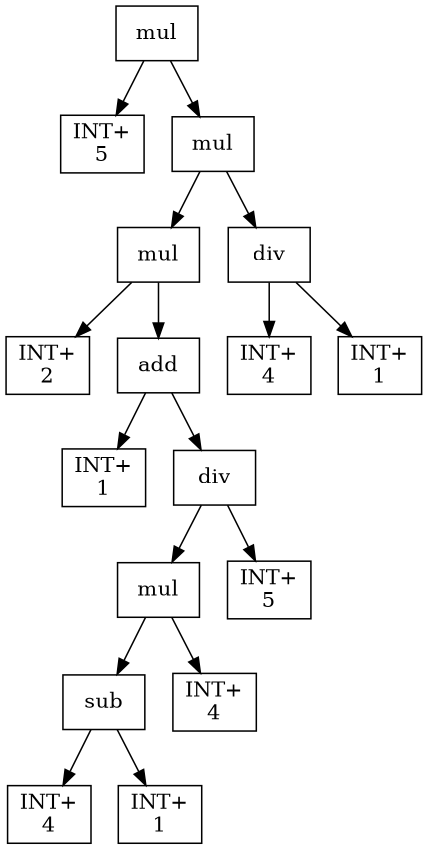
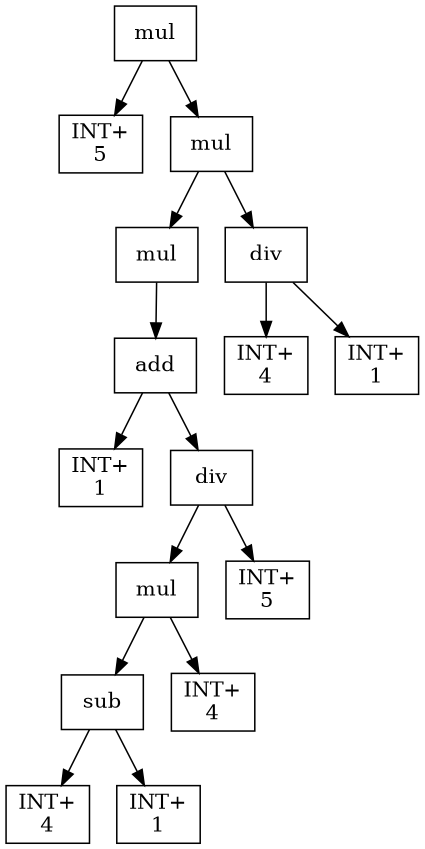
node "INT+ 2": removed
